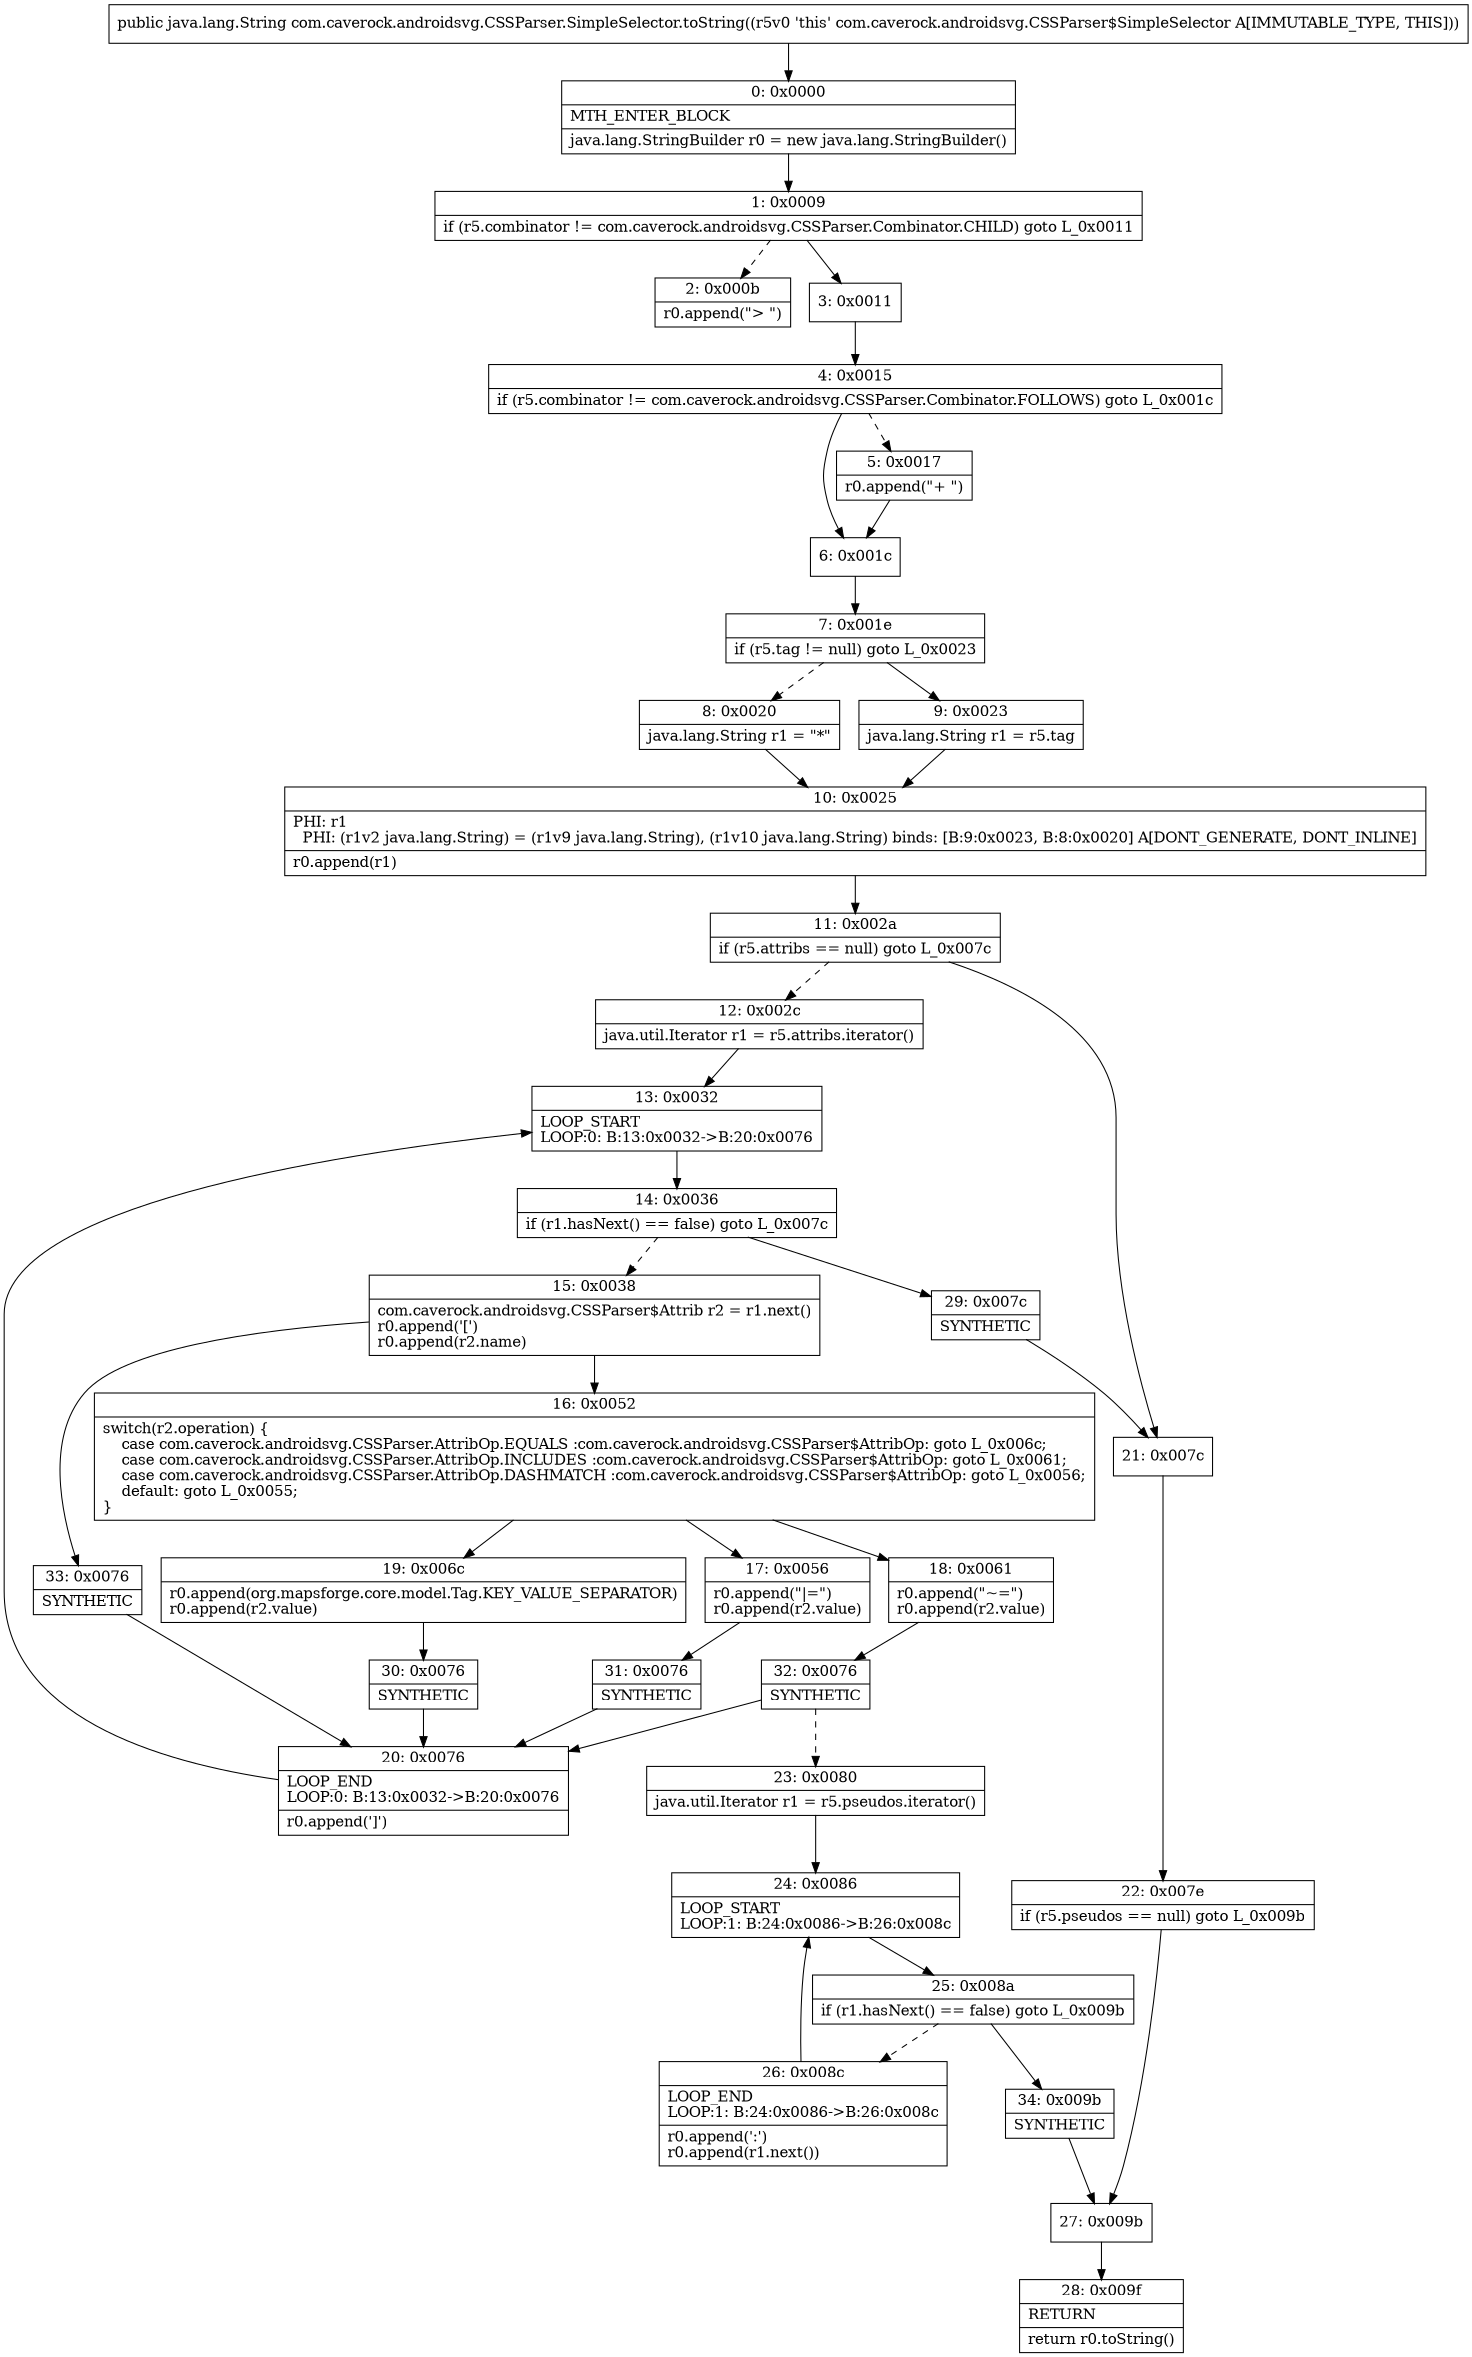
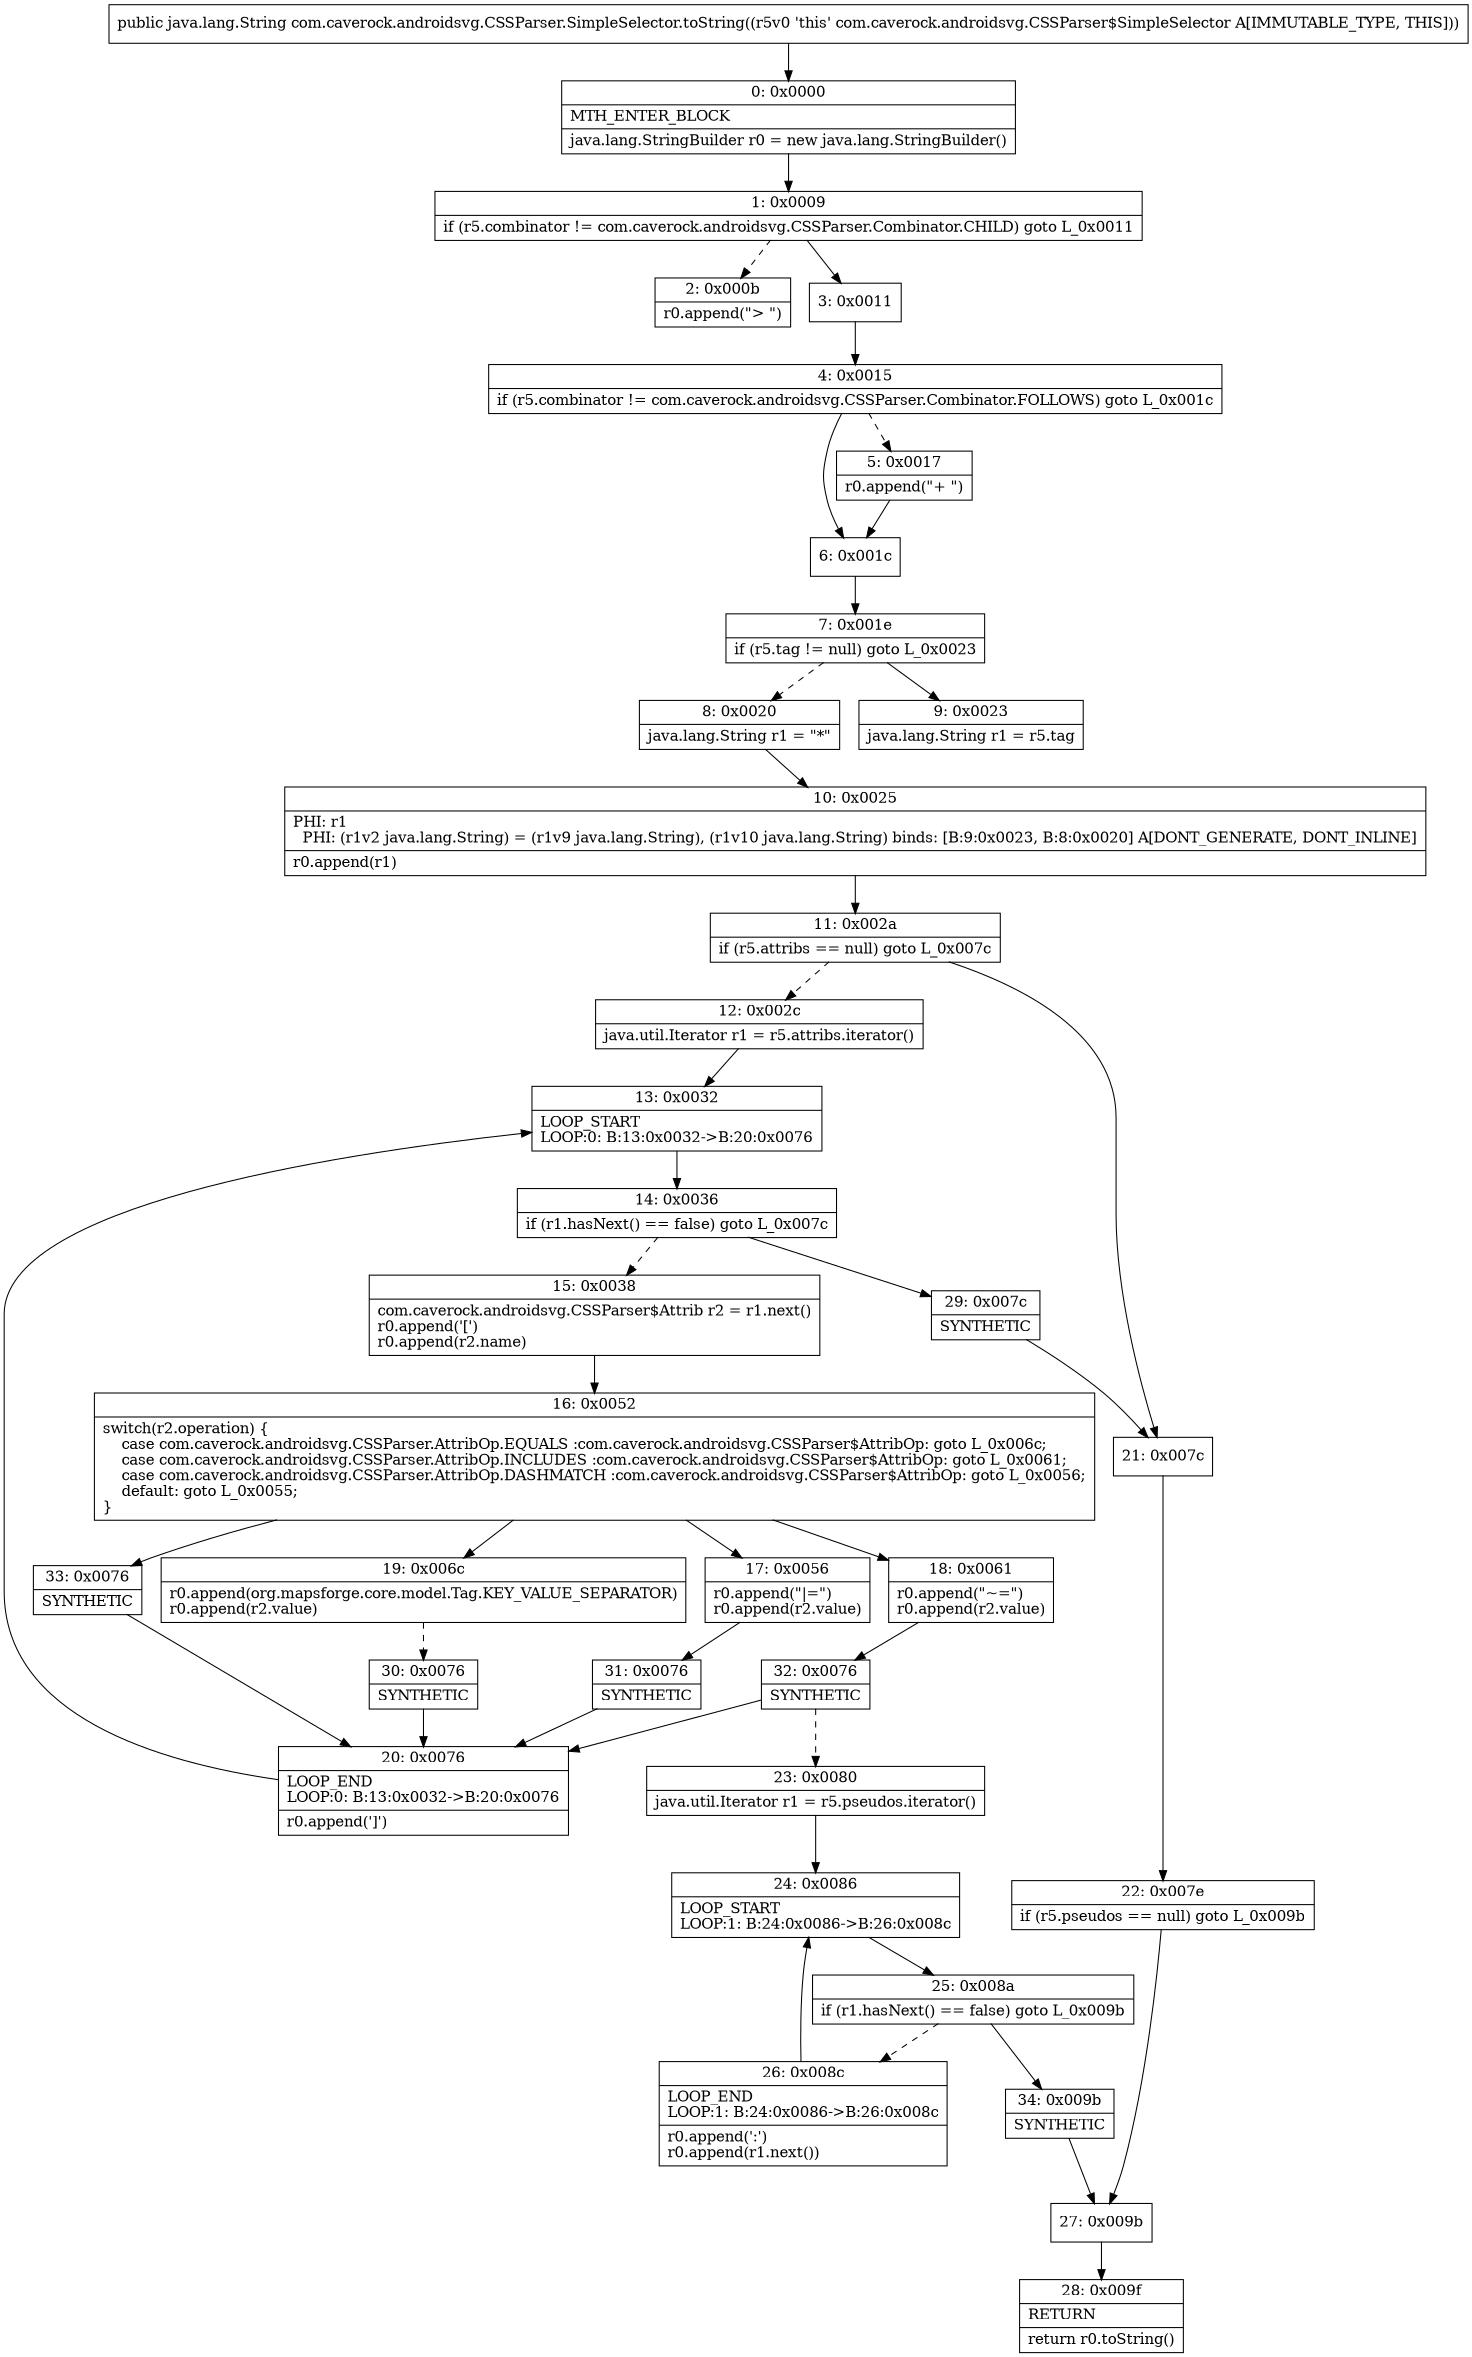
edge "9: 0x0023" -> "10: 0x0025": removed
edge "15: 0x0038" -> "33: 0x0076": now "16: 0x0052" -> "33: 0x0076"
edge "19: 0x006c" -> "30: 0x0076": style solid -> dashed
